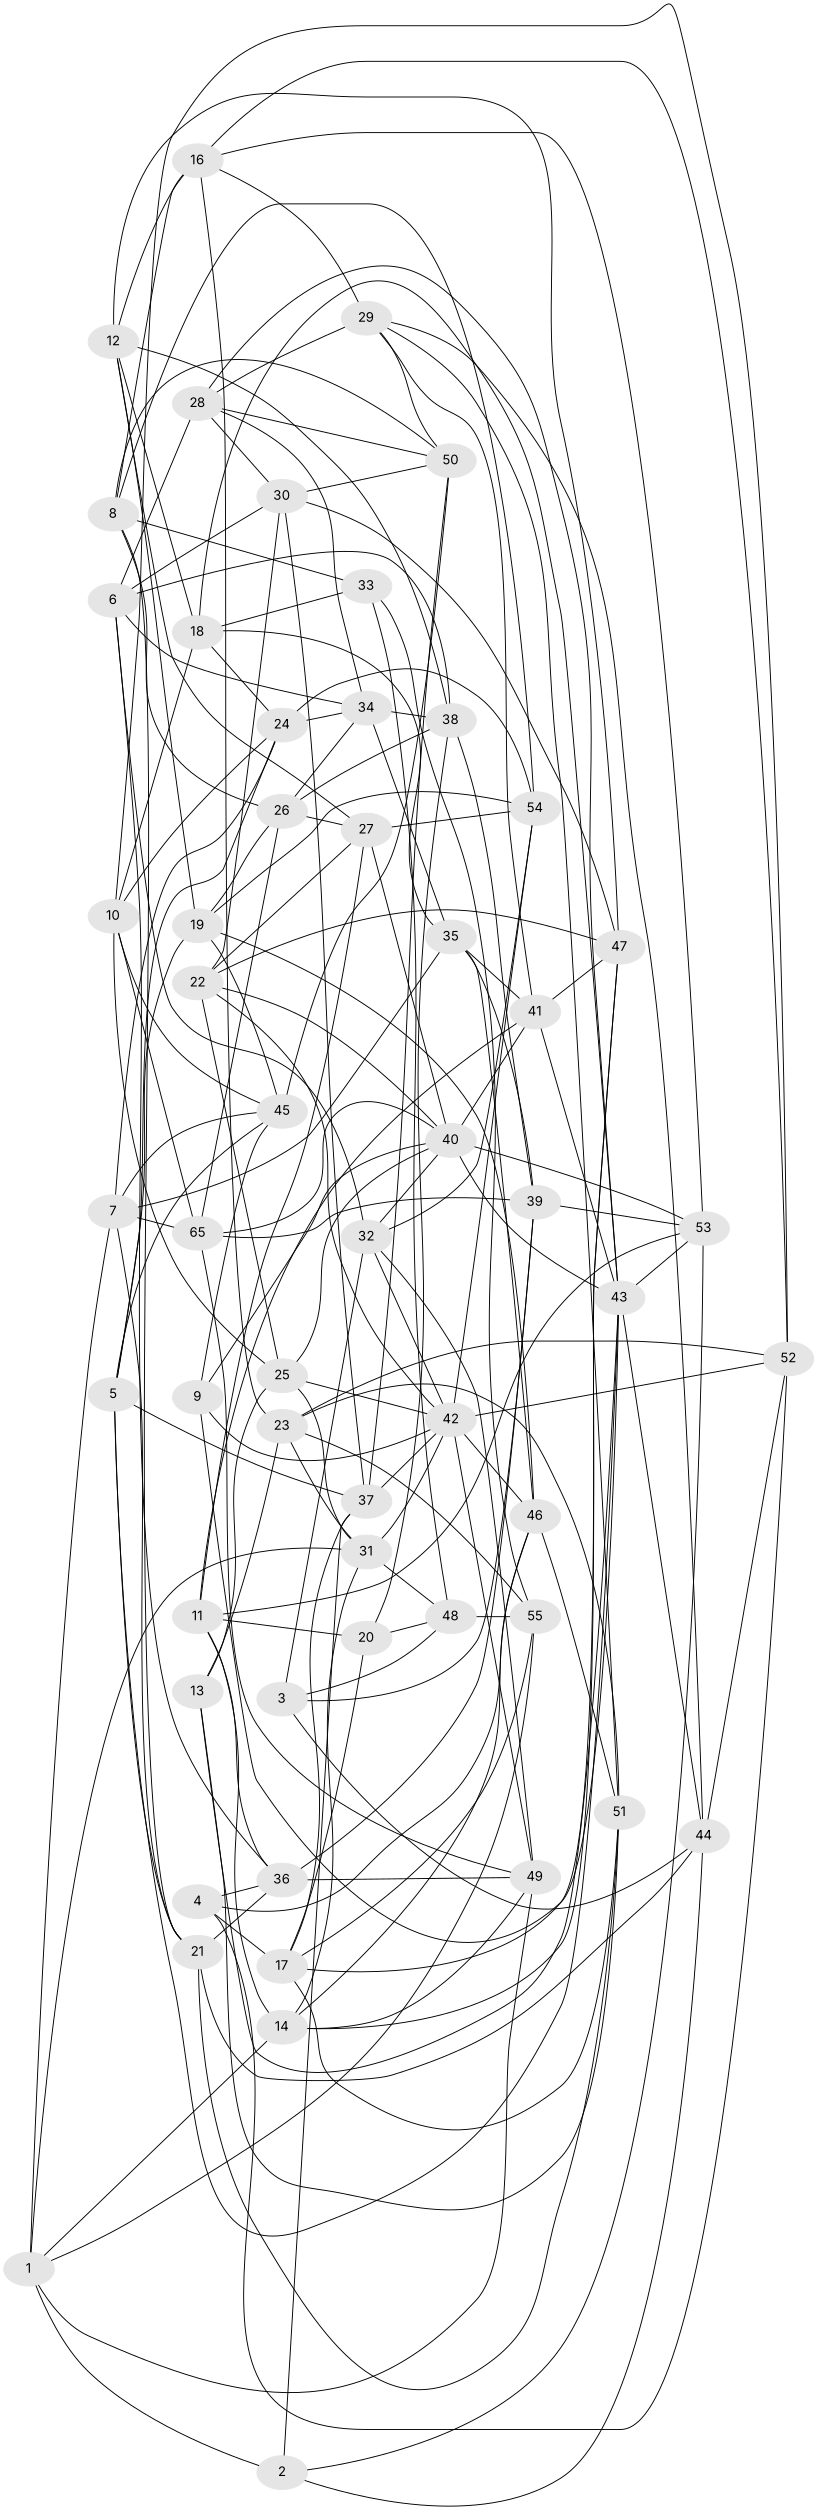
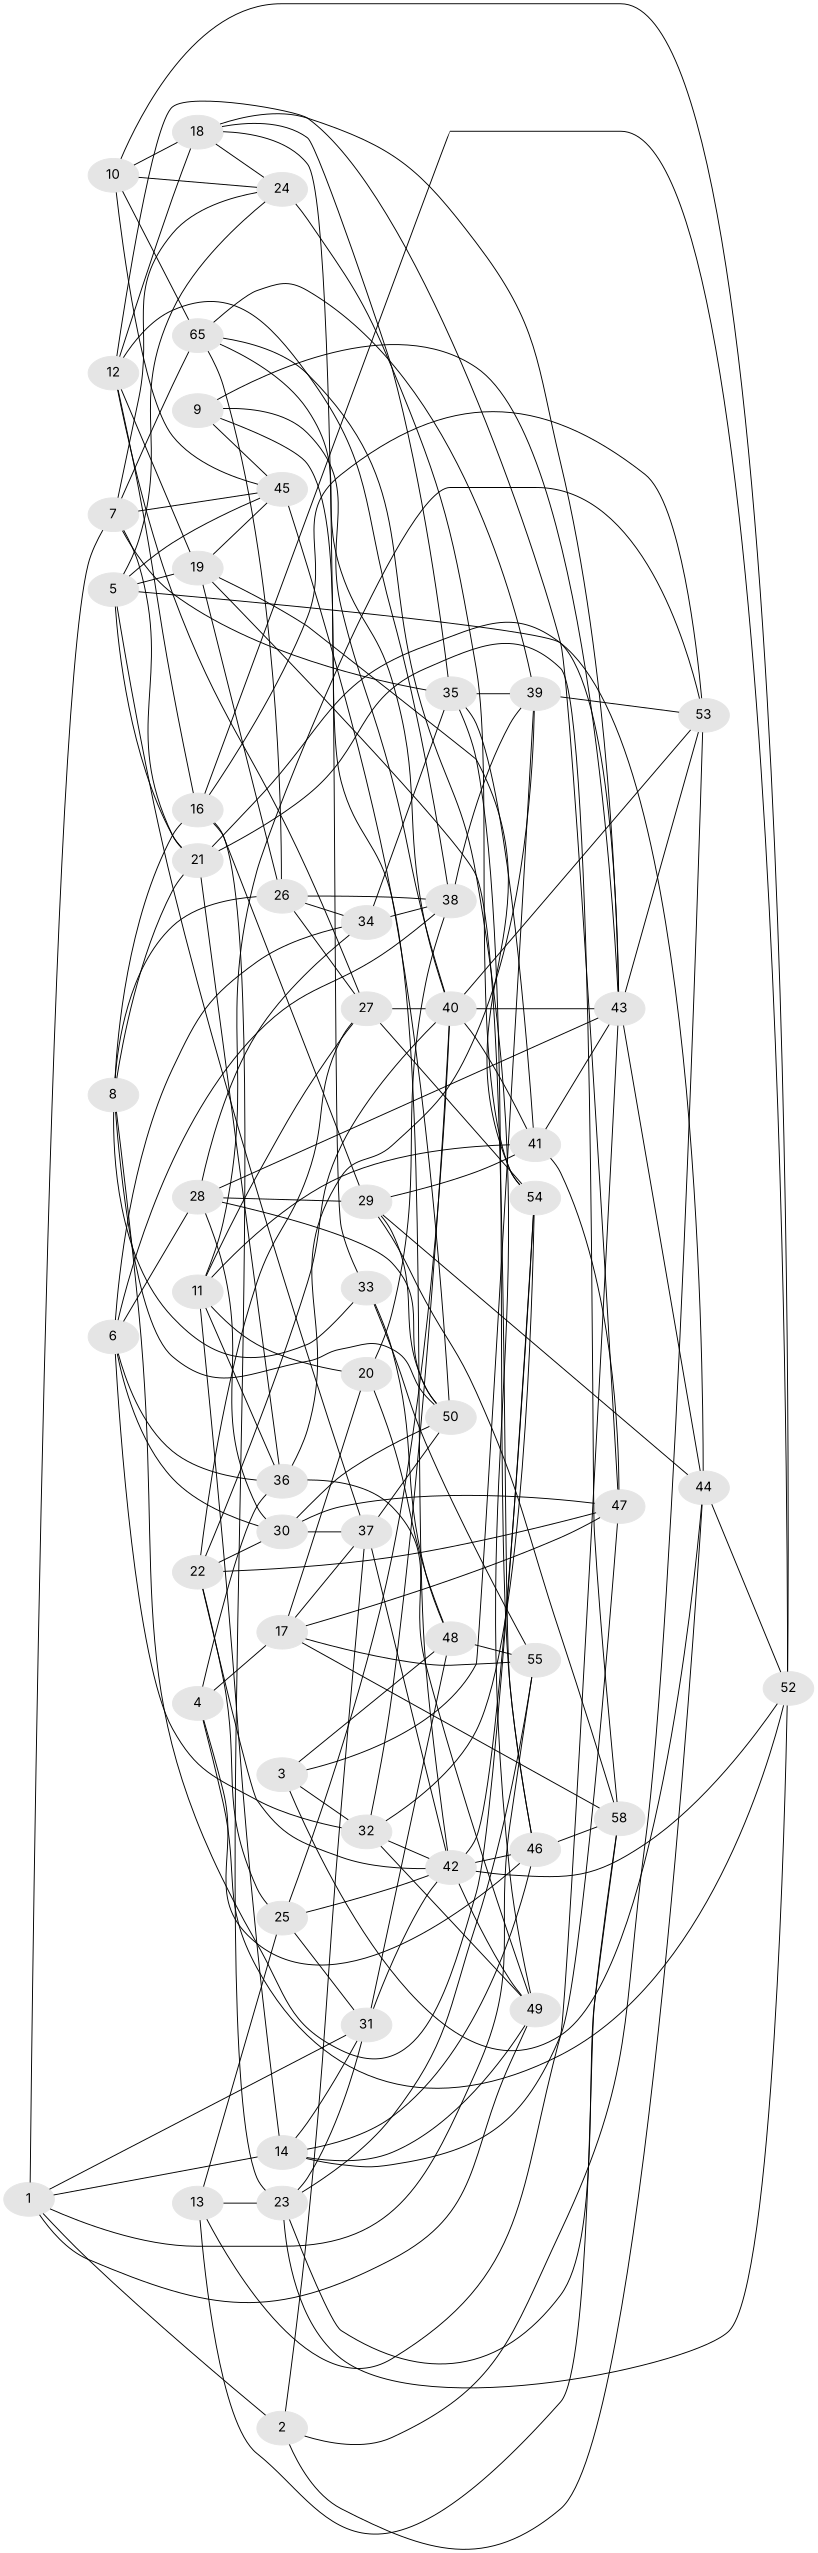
edge "34" -- "24": removed
edge "10" -- "25": removed
node "51": label "51" -> "58"
